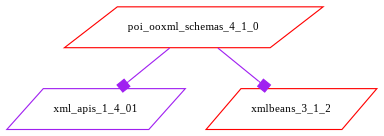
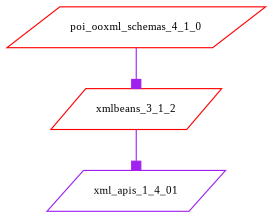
edge "poi_ooxml_schemas_4_1_0" -> "xml_apis_1_4_01": now "xmlbeans_3_1_2" -> "xml_apis_1_4_01"
